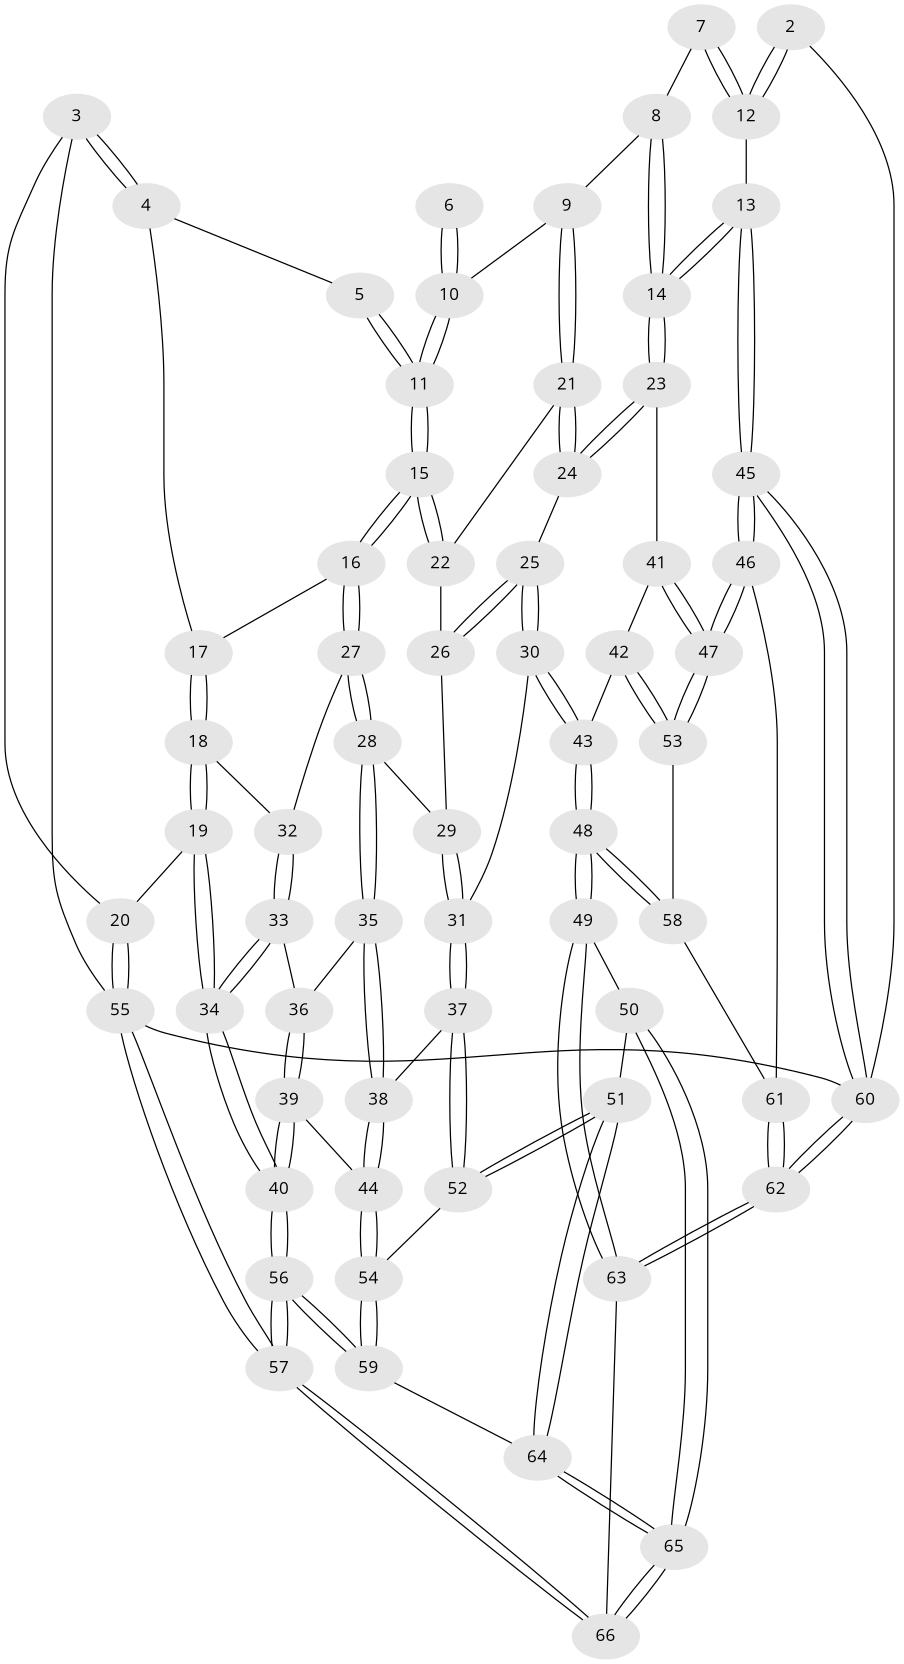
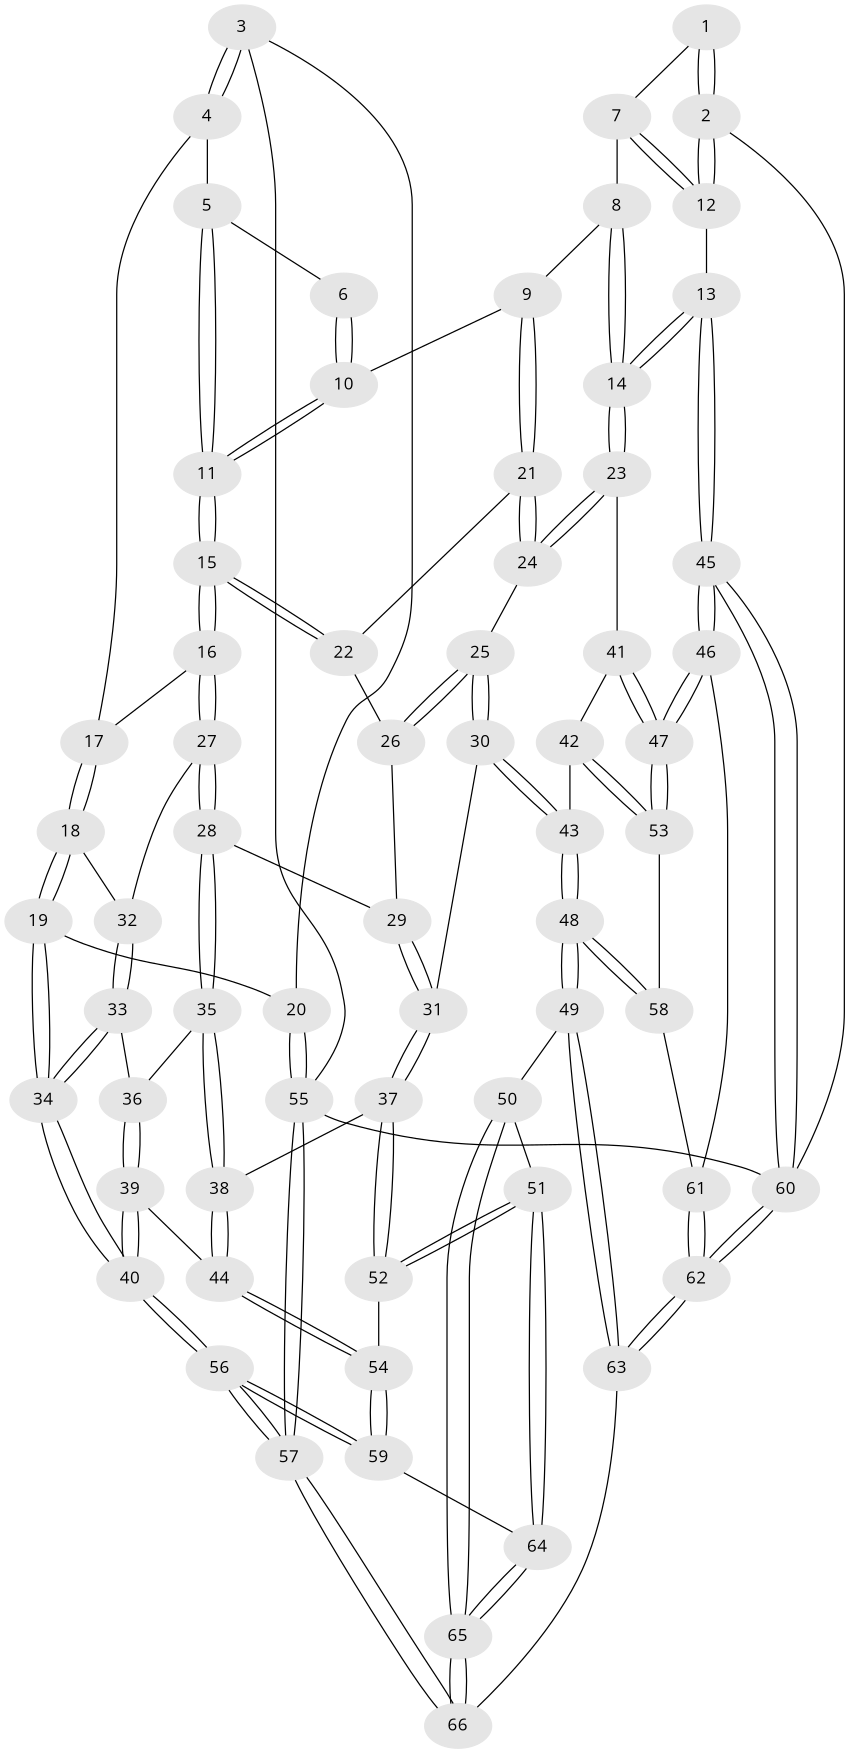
node "1": added
edge "5" -- "6": added
